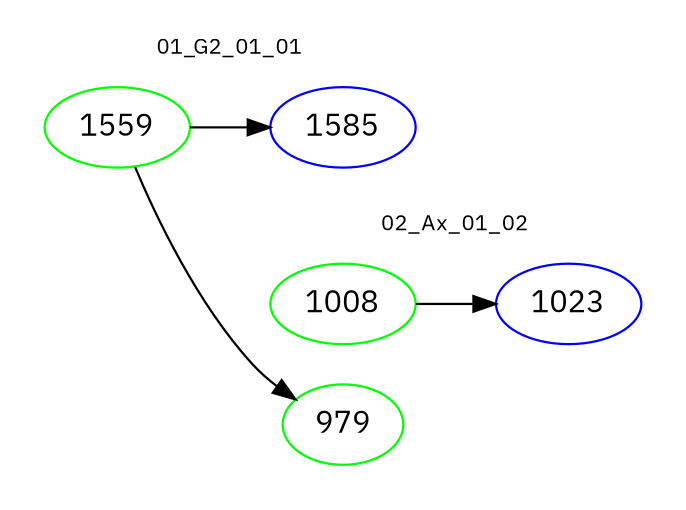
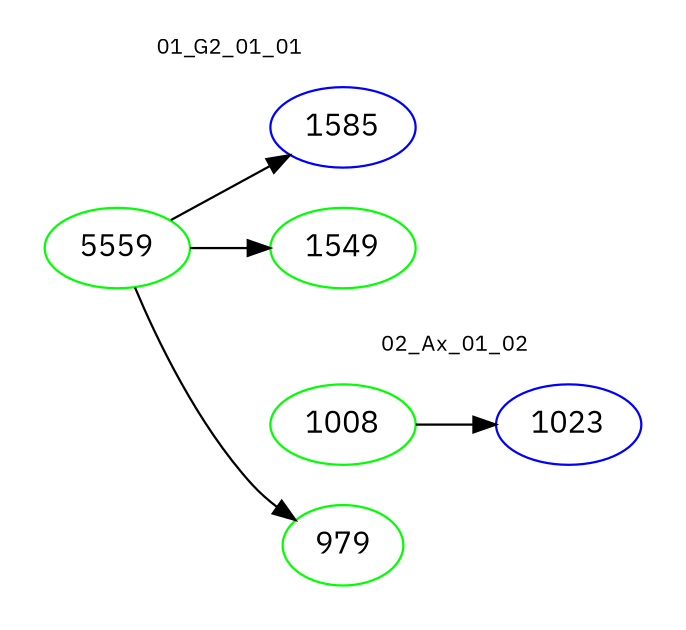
node "1559": label "1559" -> "5559"
node "1549": added
